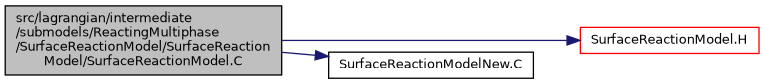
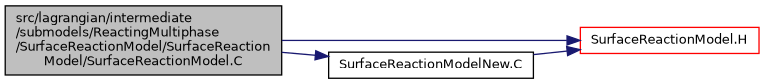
edge "SurfaceReactionModelNew.C" -> "SurfaceReactionModel.H": added
